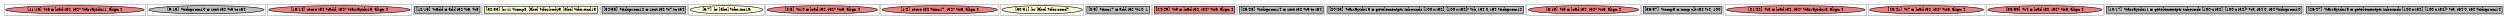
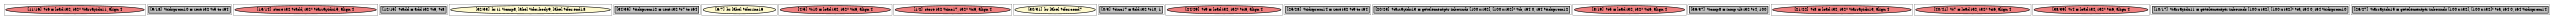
node "[9/18]  %idxprom10 = zext i32 %5 to i64": shape ellipse -> box
node "[32/33]  br i1 %cmp8, label %for.body9, label %for.end18": shape box -> ellipse
node "[24/29]  %9 = load i32, i32* %i6, align 4": shape box -> ellipse
